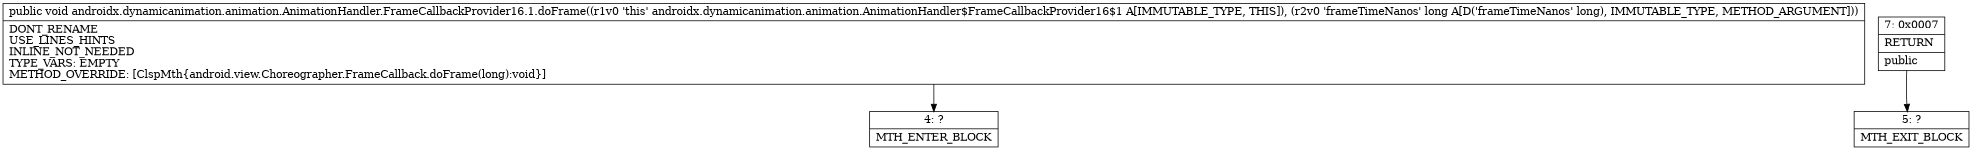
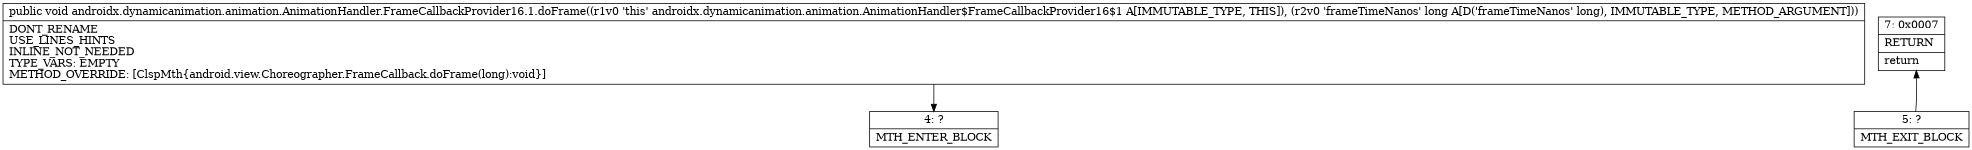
node "7: 0x0007": text "public" -> "return"
edge "7: 0x0007" -> "5: ?": reversed
